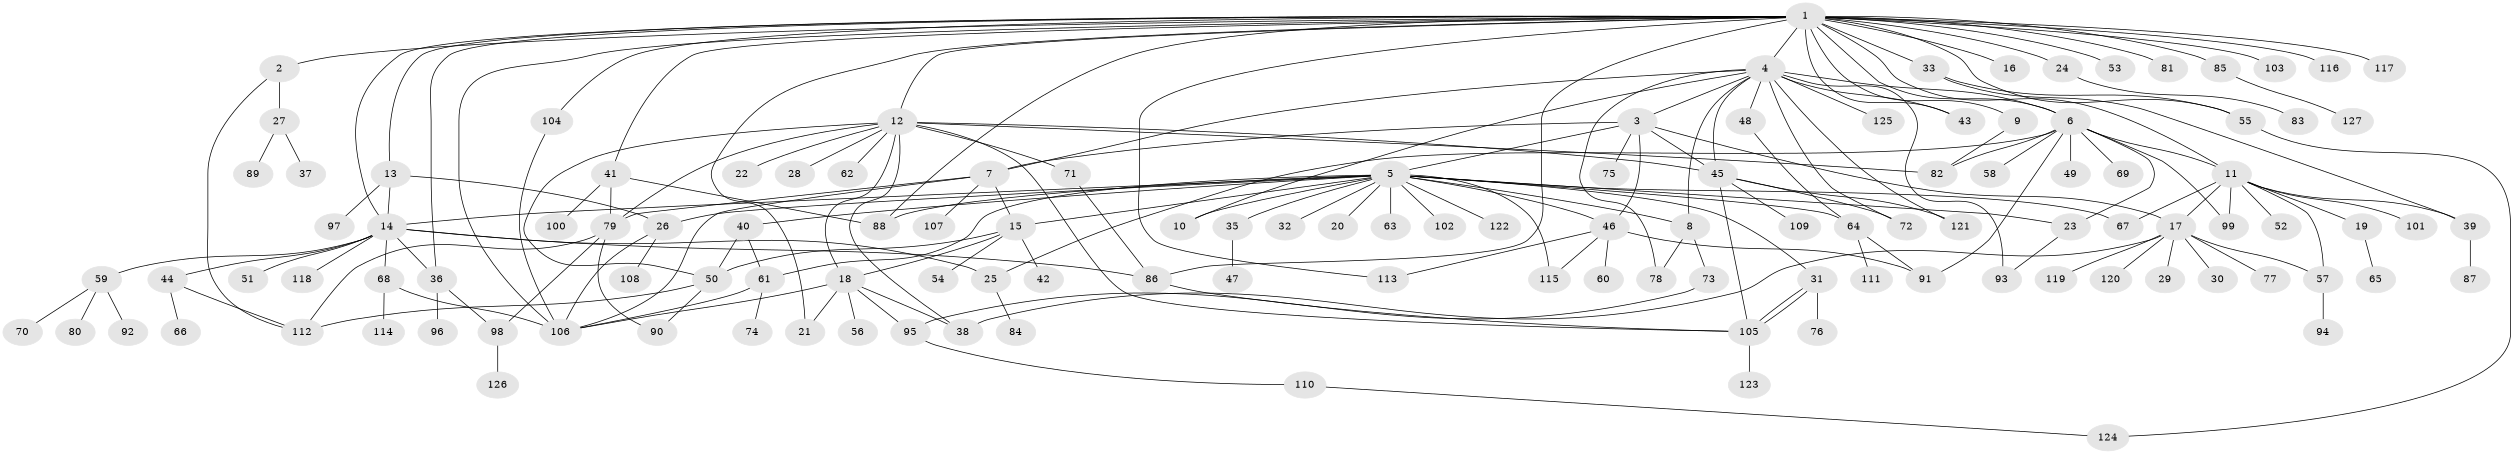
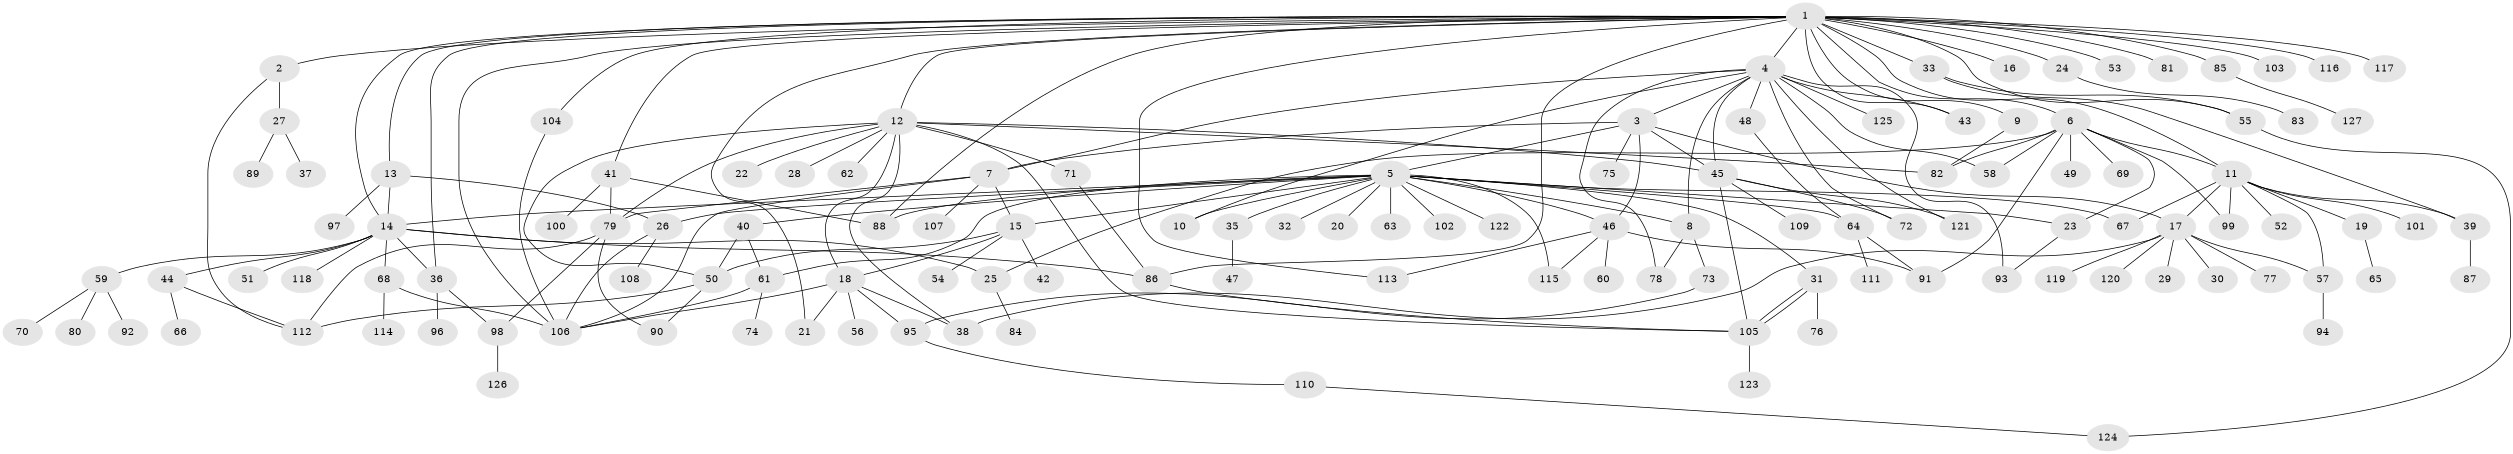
edge "4" -- "6": now "4" -- "58"
